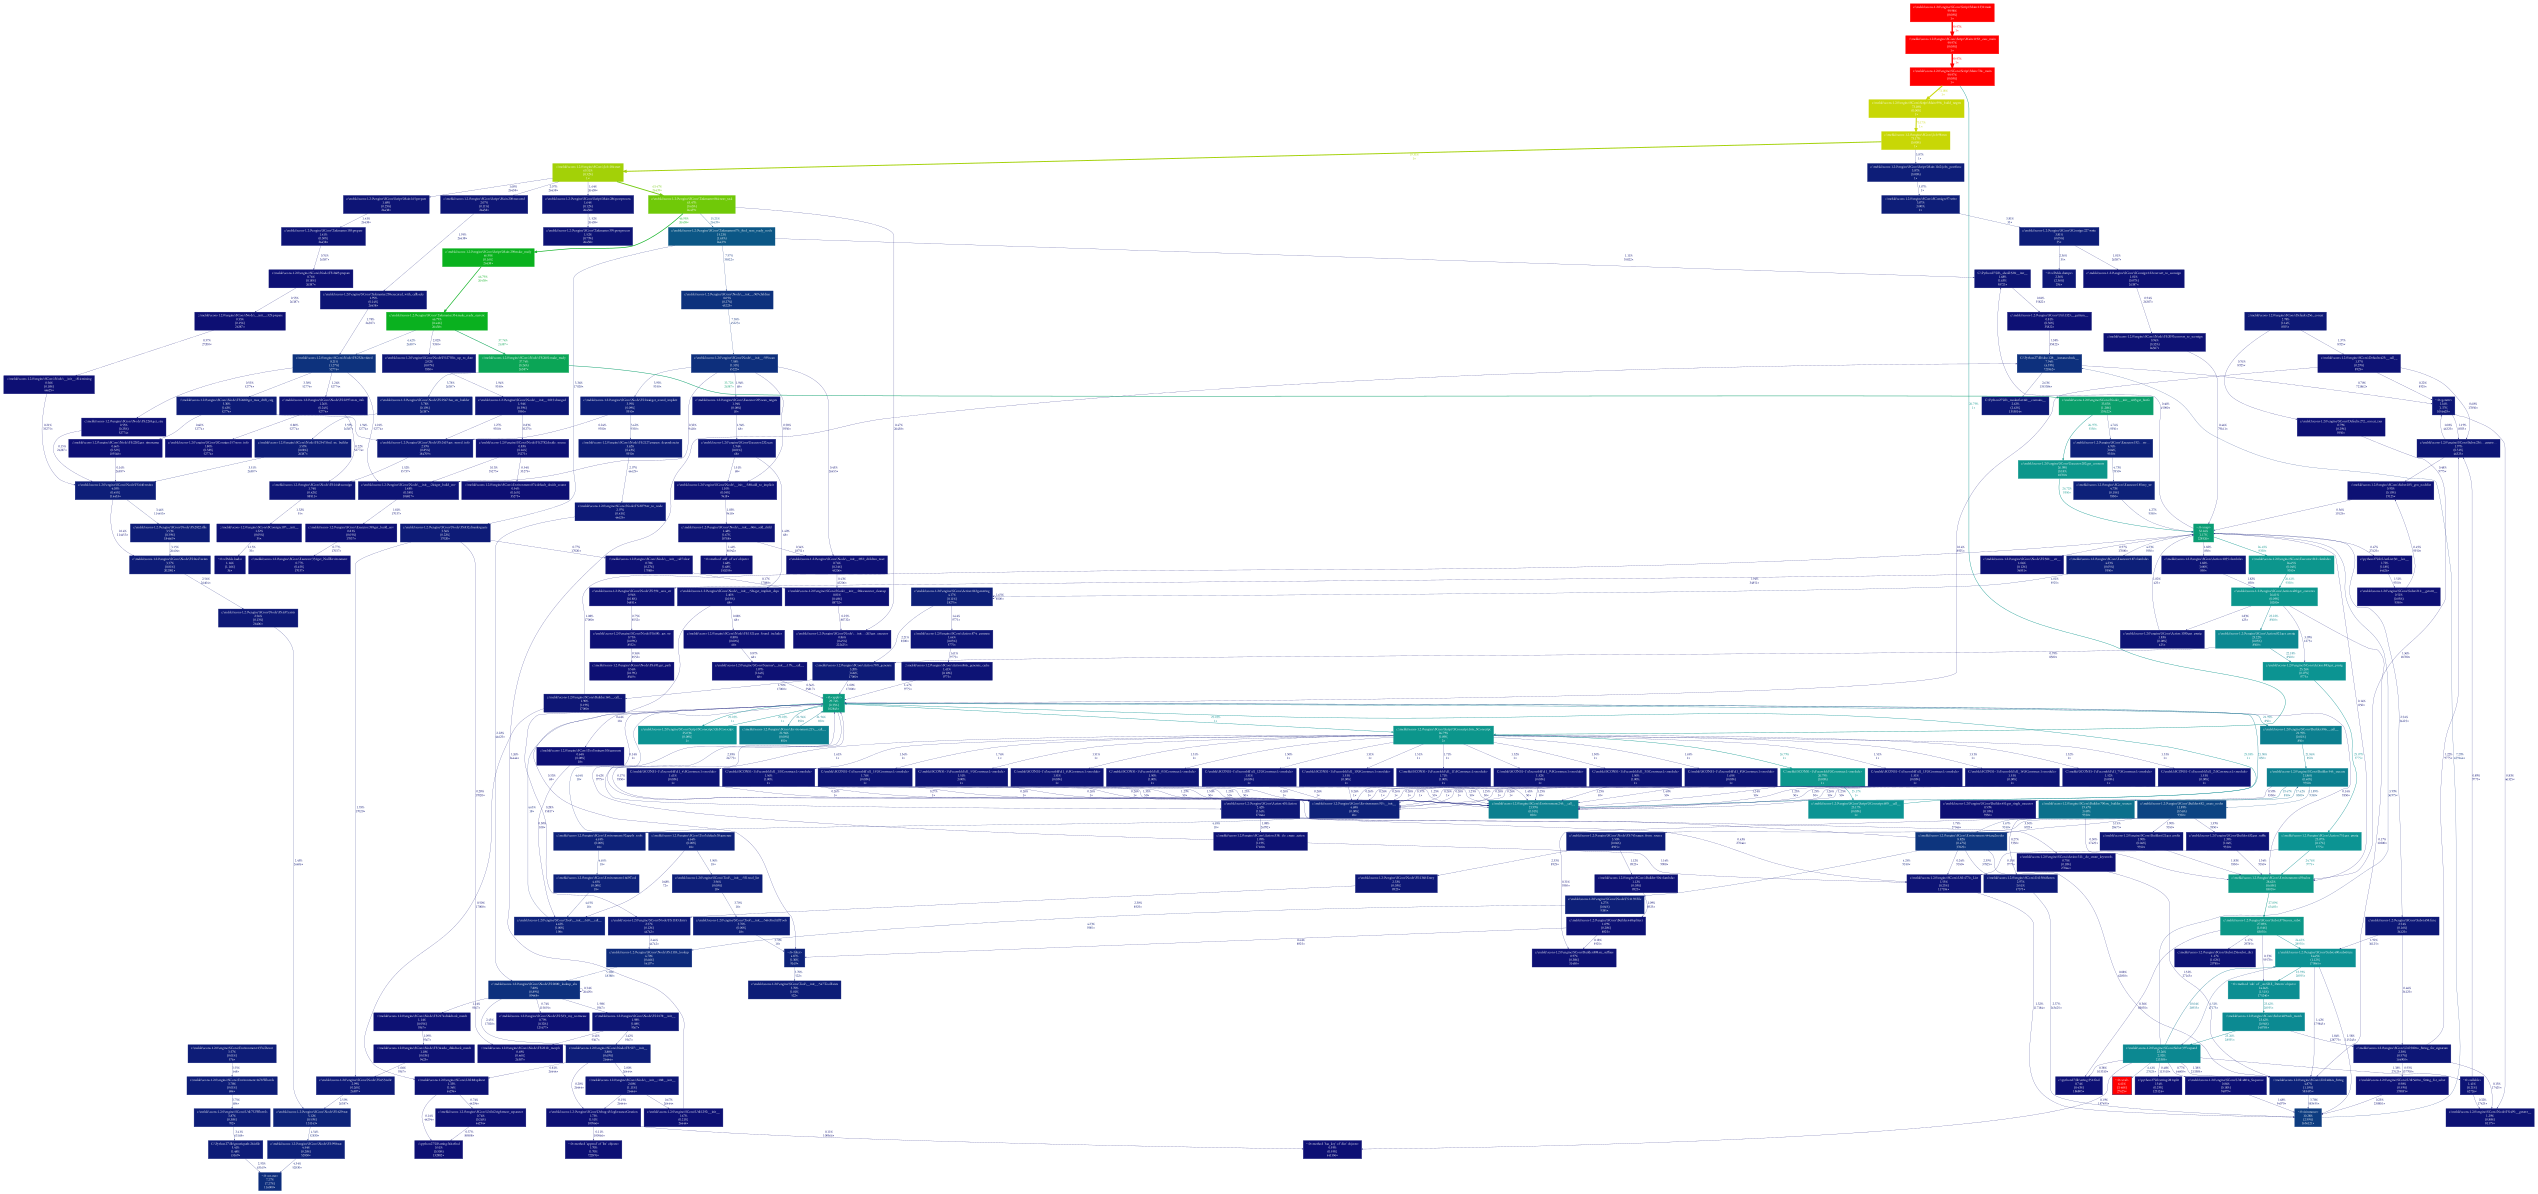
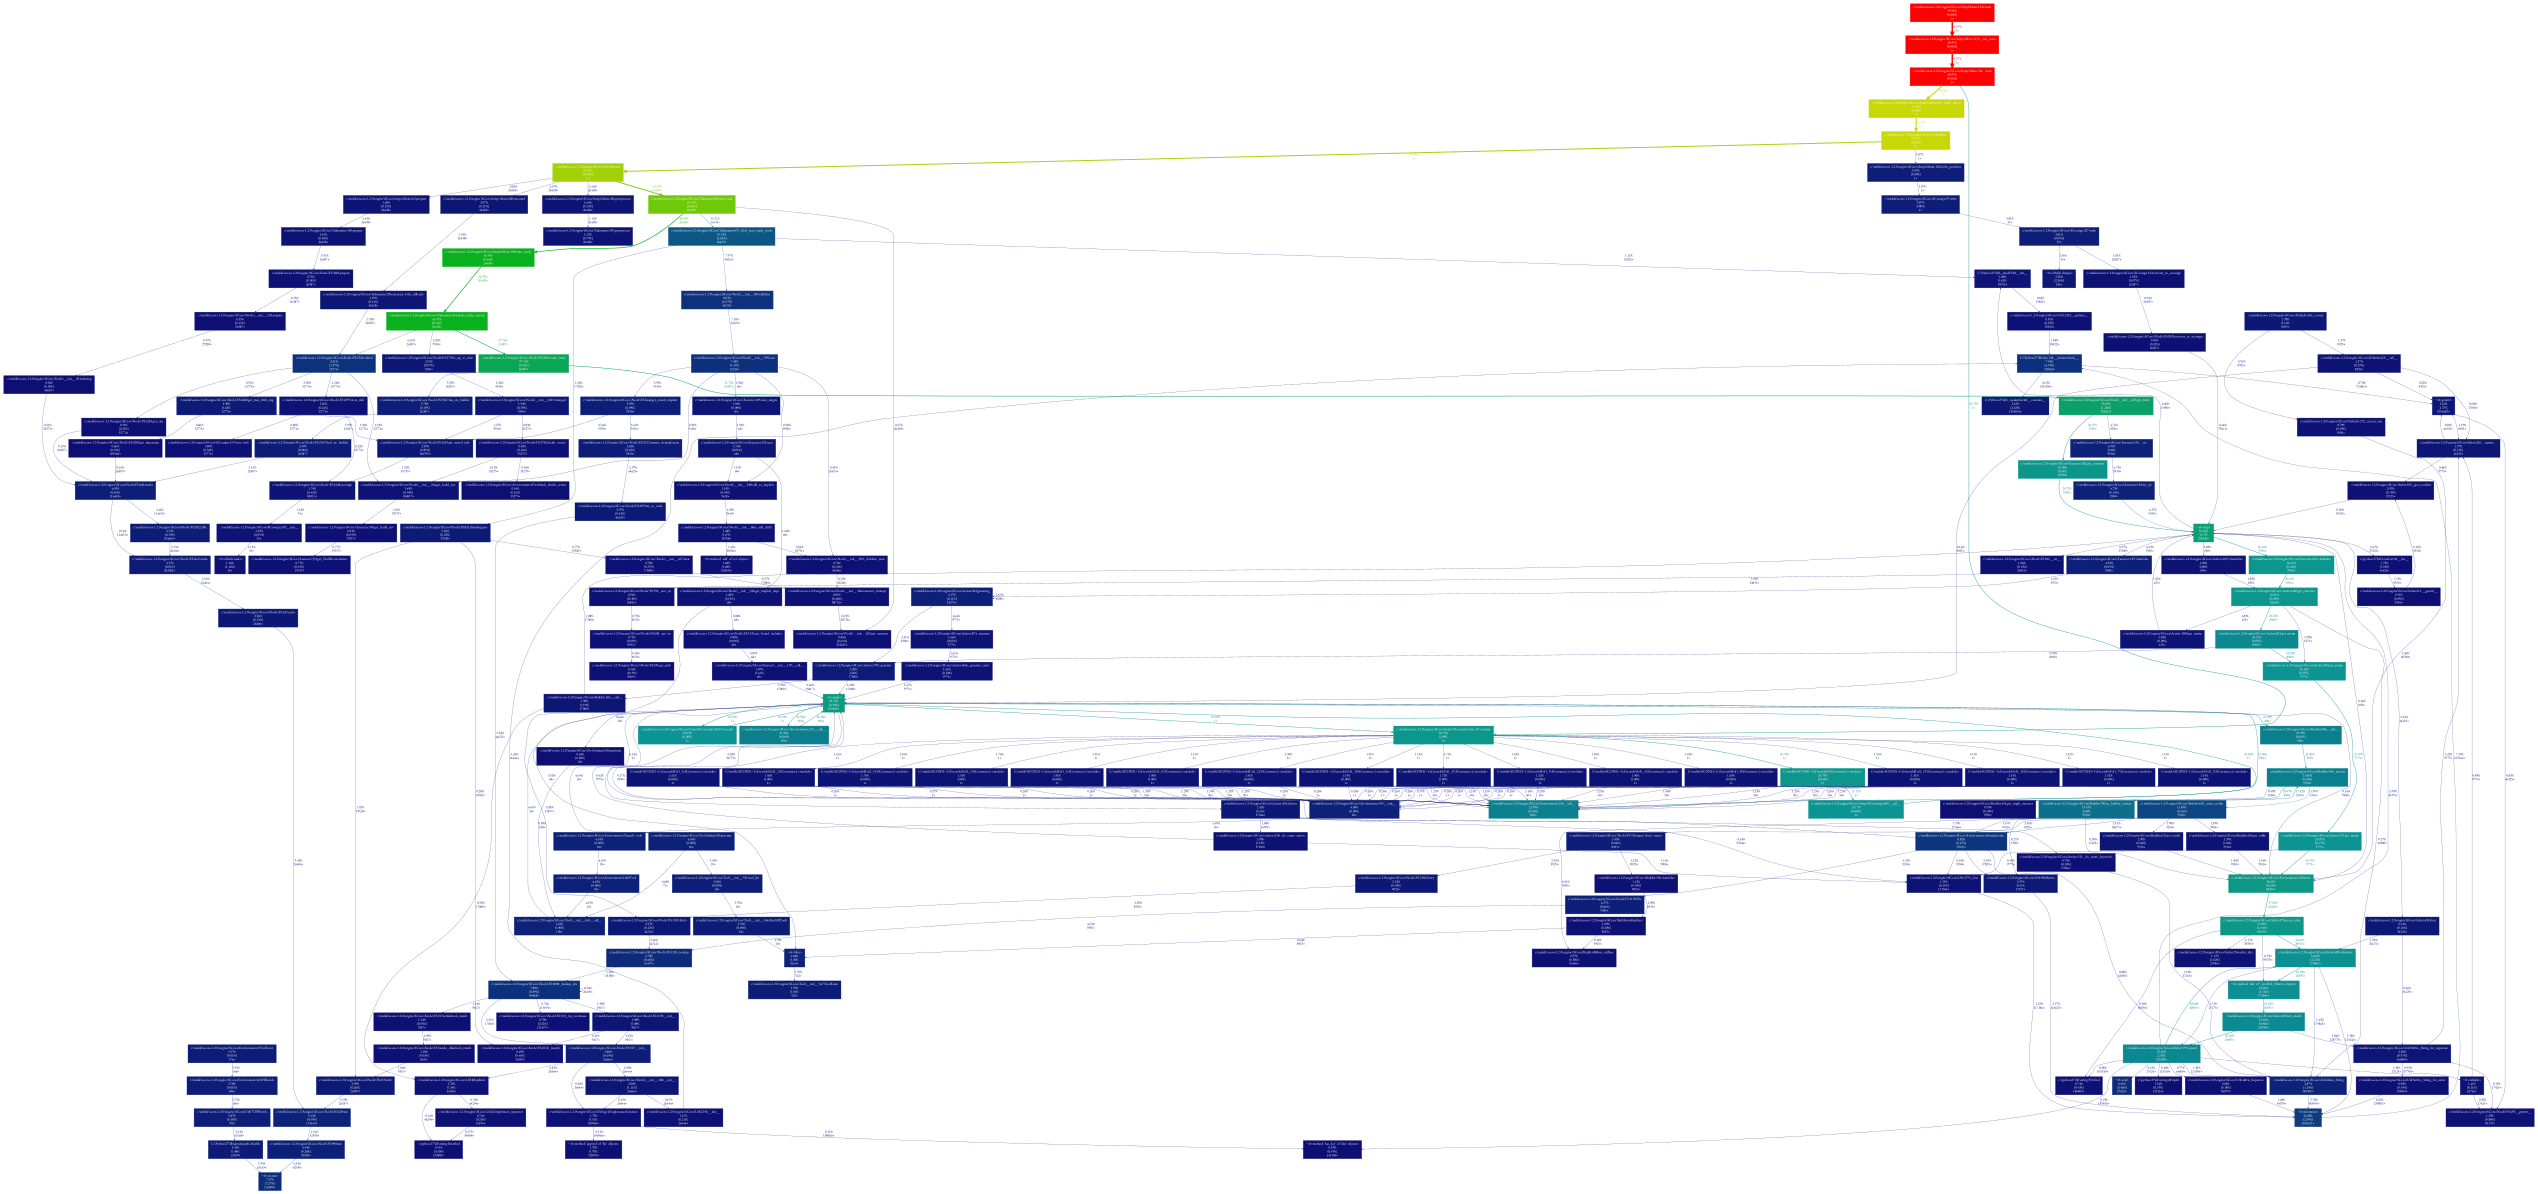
node "~:0:<filter> 4.87% (0.30%) 9169×": label "~:0:<filter> 4.87% (0.30%) 9169×" -> "~:0:<filter> 4.84% (0.30%) 9169×"
node "~:0:<eval> 6.61% (3.46%) 27625×": fillcolor #ff0000 -> #0d2a7b
